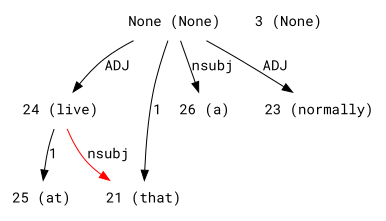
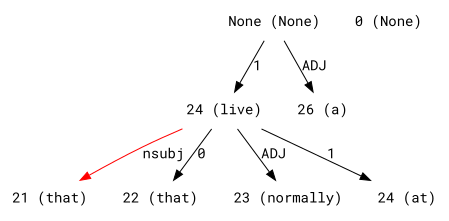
node "3 (None)": label "3 (None)" -> "0 (None)"
edge "None (None)" -> "23 (normally)": now "24 (live)" -> "23 (normally)"
edge "None (None)" -> "24 (live)": label "ADJ" -> "1"
edge "None (None)" -> "26 (a)": label "nsubj" -> "ADJ"
edge "None (None)" -> "21 (that)": removed, label "1"
node "25 (at)": label "25 (at)" -> "24 (at)"
node "22 (that)": added
